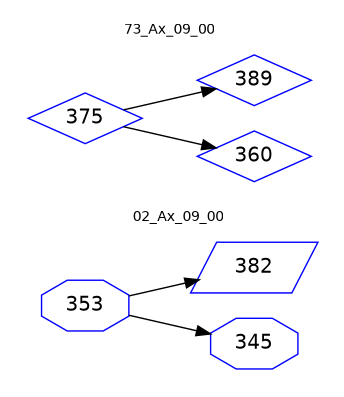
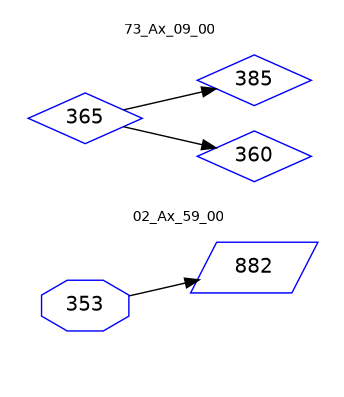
node "389": label "389" -> "385"
node "375": label "375" -> "365"
cluster "02_Ax_09_00": label "02_Ax_09_00" -> "02_Ax_59_00"
node "382": label "382" -> "882"
node "345": removed
